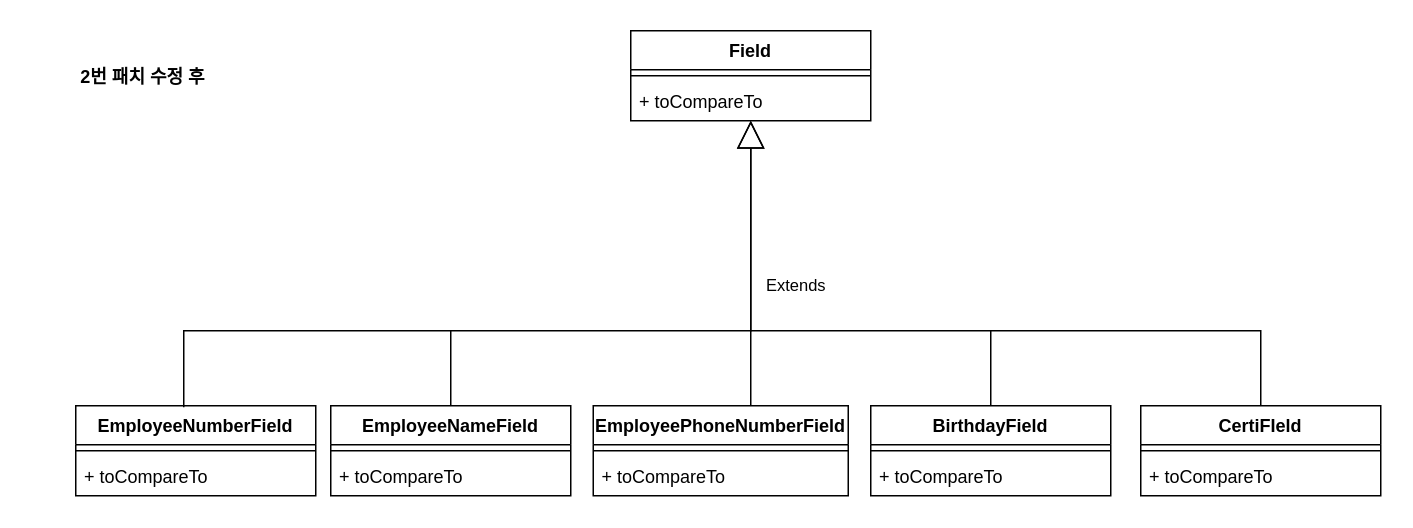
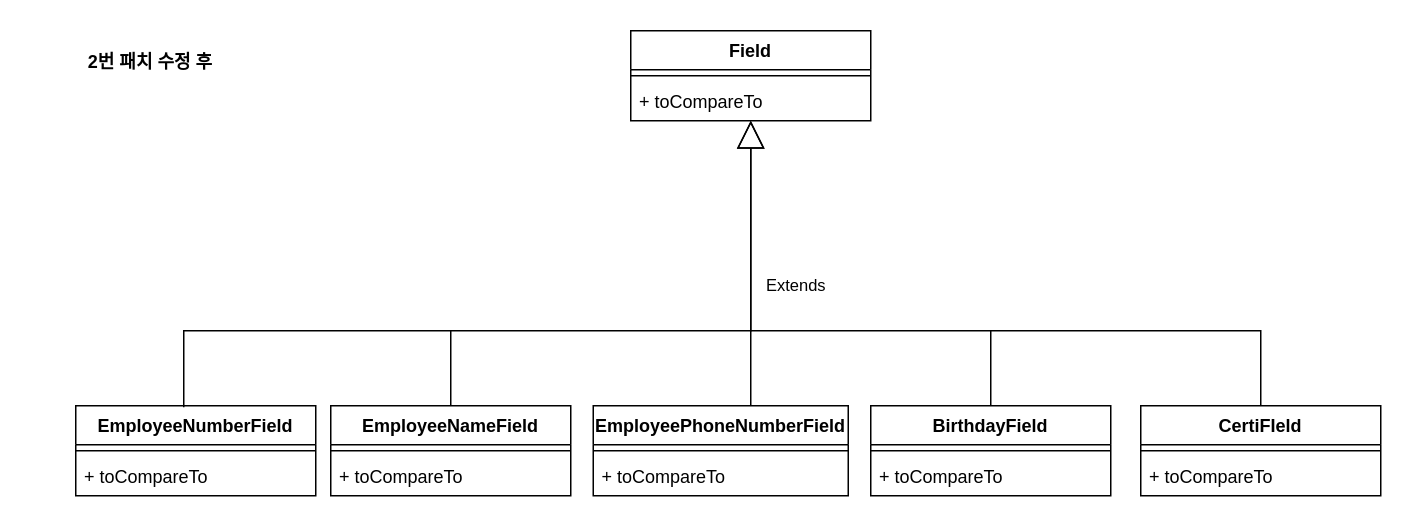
node "2번 패치 수정 후": moved (143, 77) -> (151, 62)
